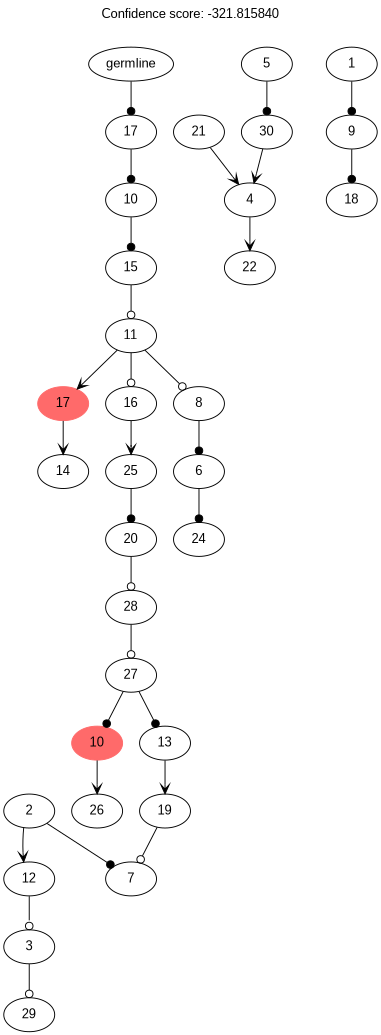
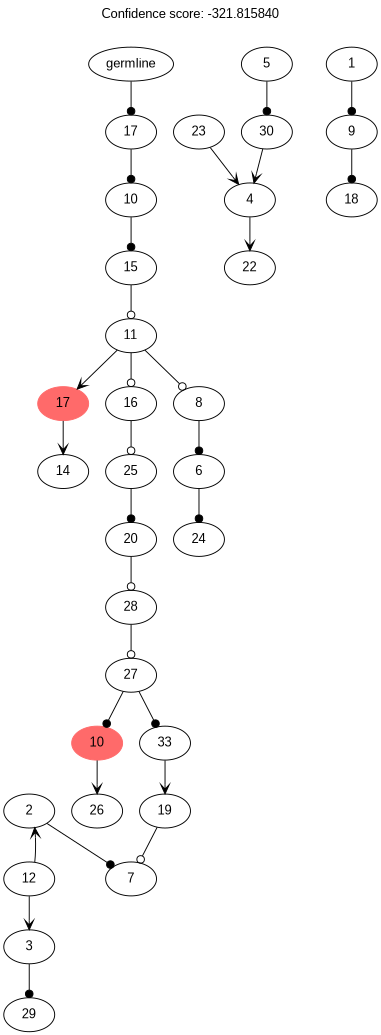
node "21": label "21" -> "23"
edge "16" -> "25": arrowhead vee -> odot
node "13": label "13" -> "33"
edge "2" -> "12": reversed
edge "12" -> "3": arrowhead odot -> vee
edge "3" -> "29": arrowhead odot -> dot
